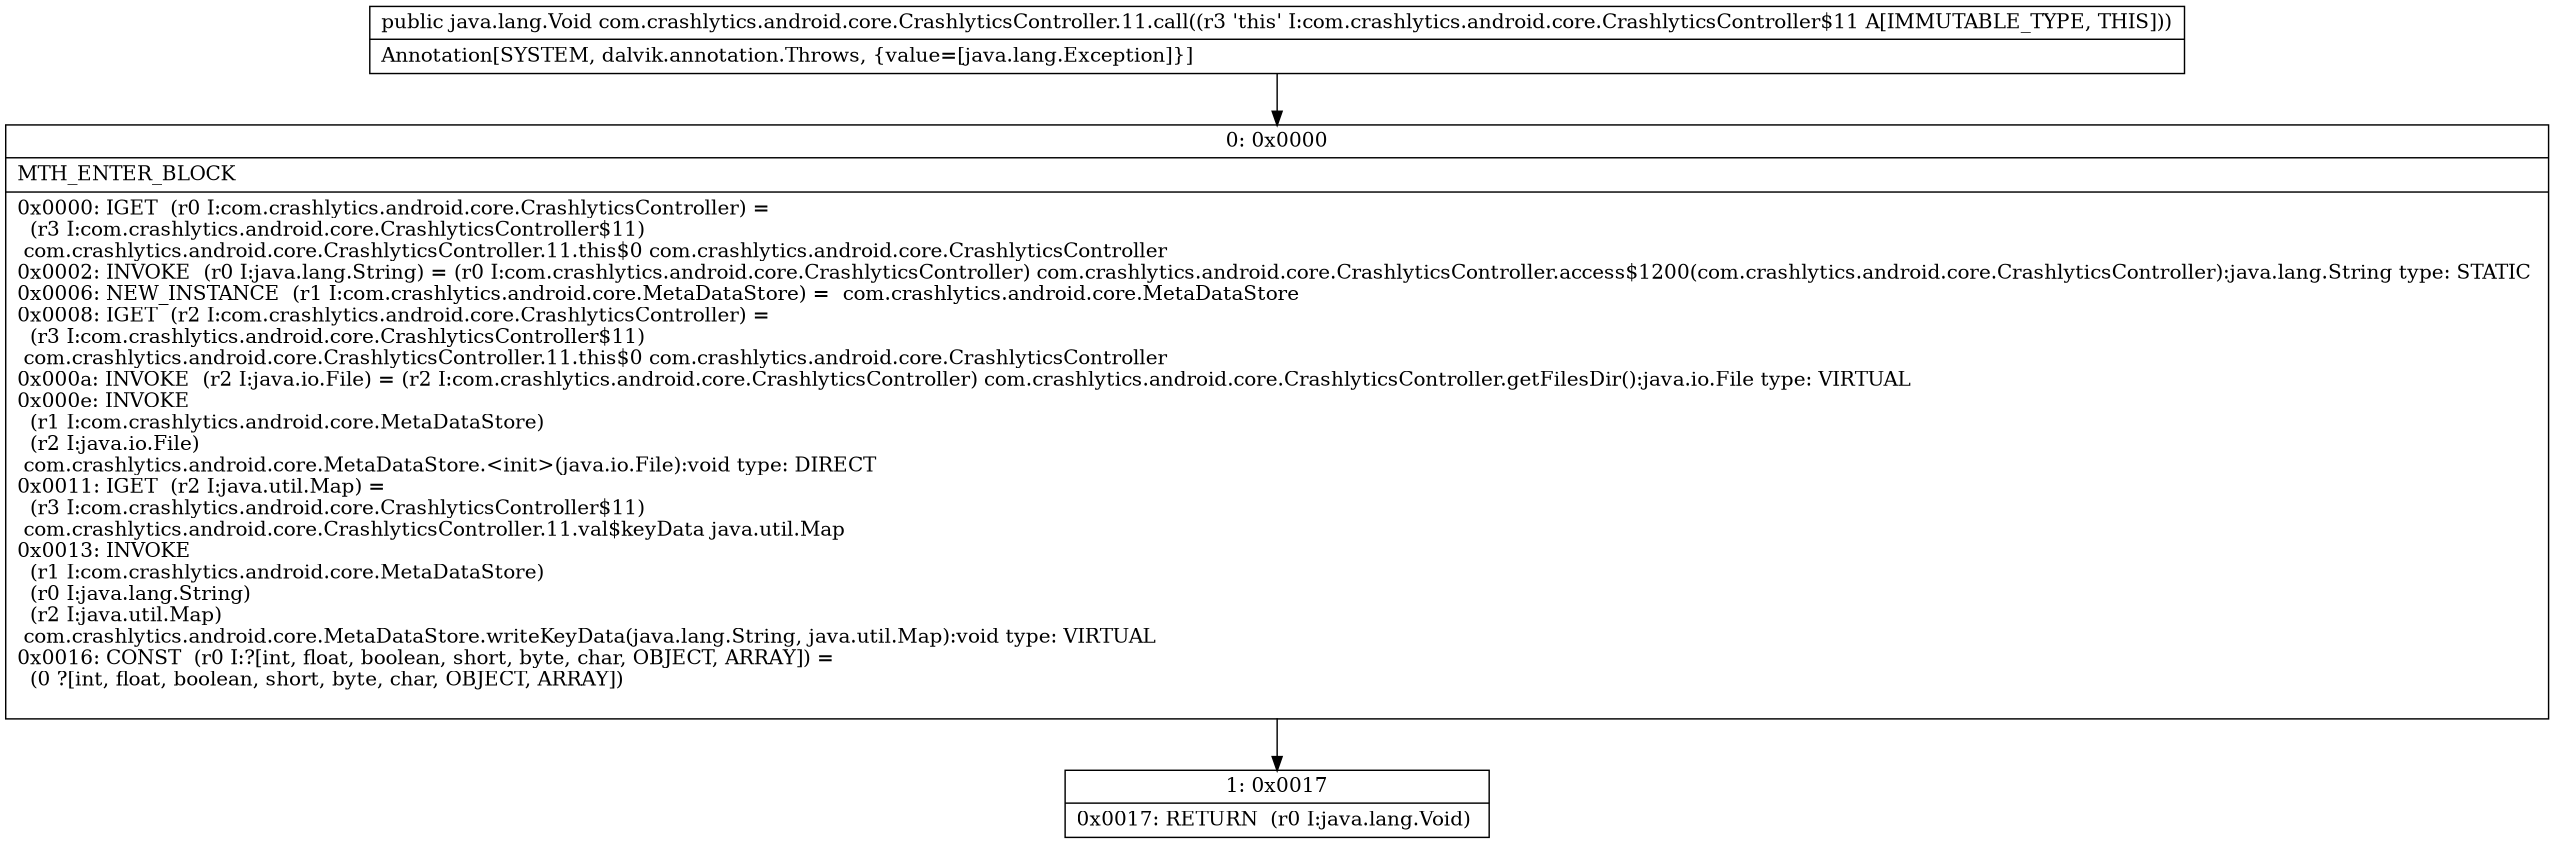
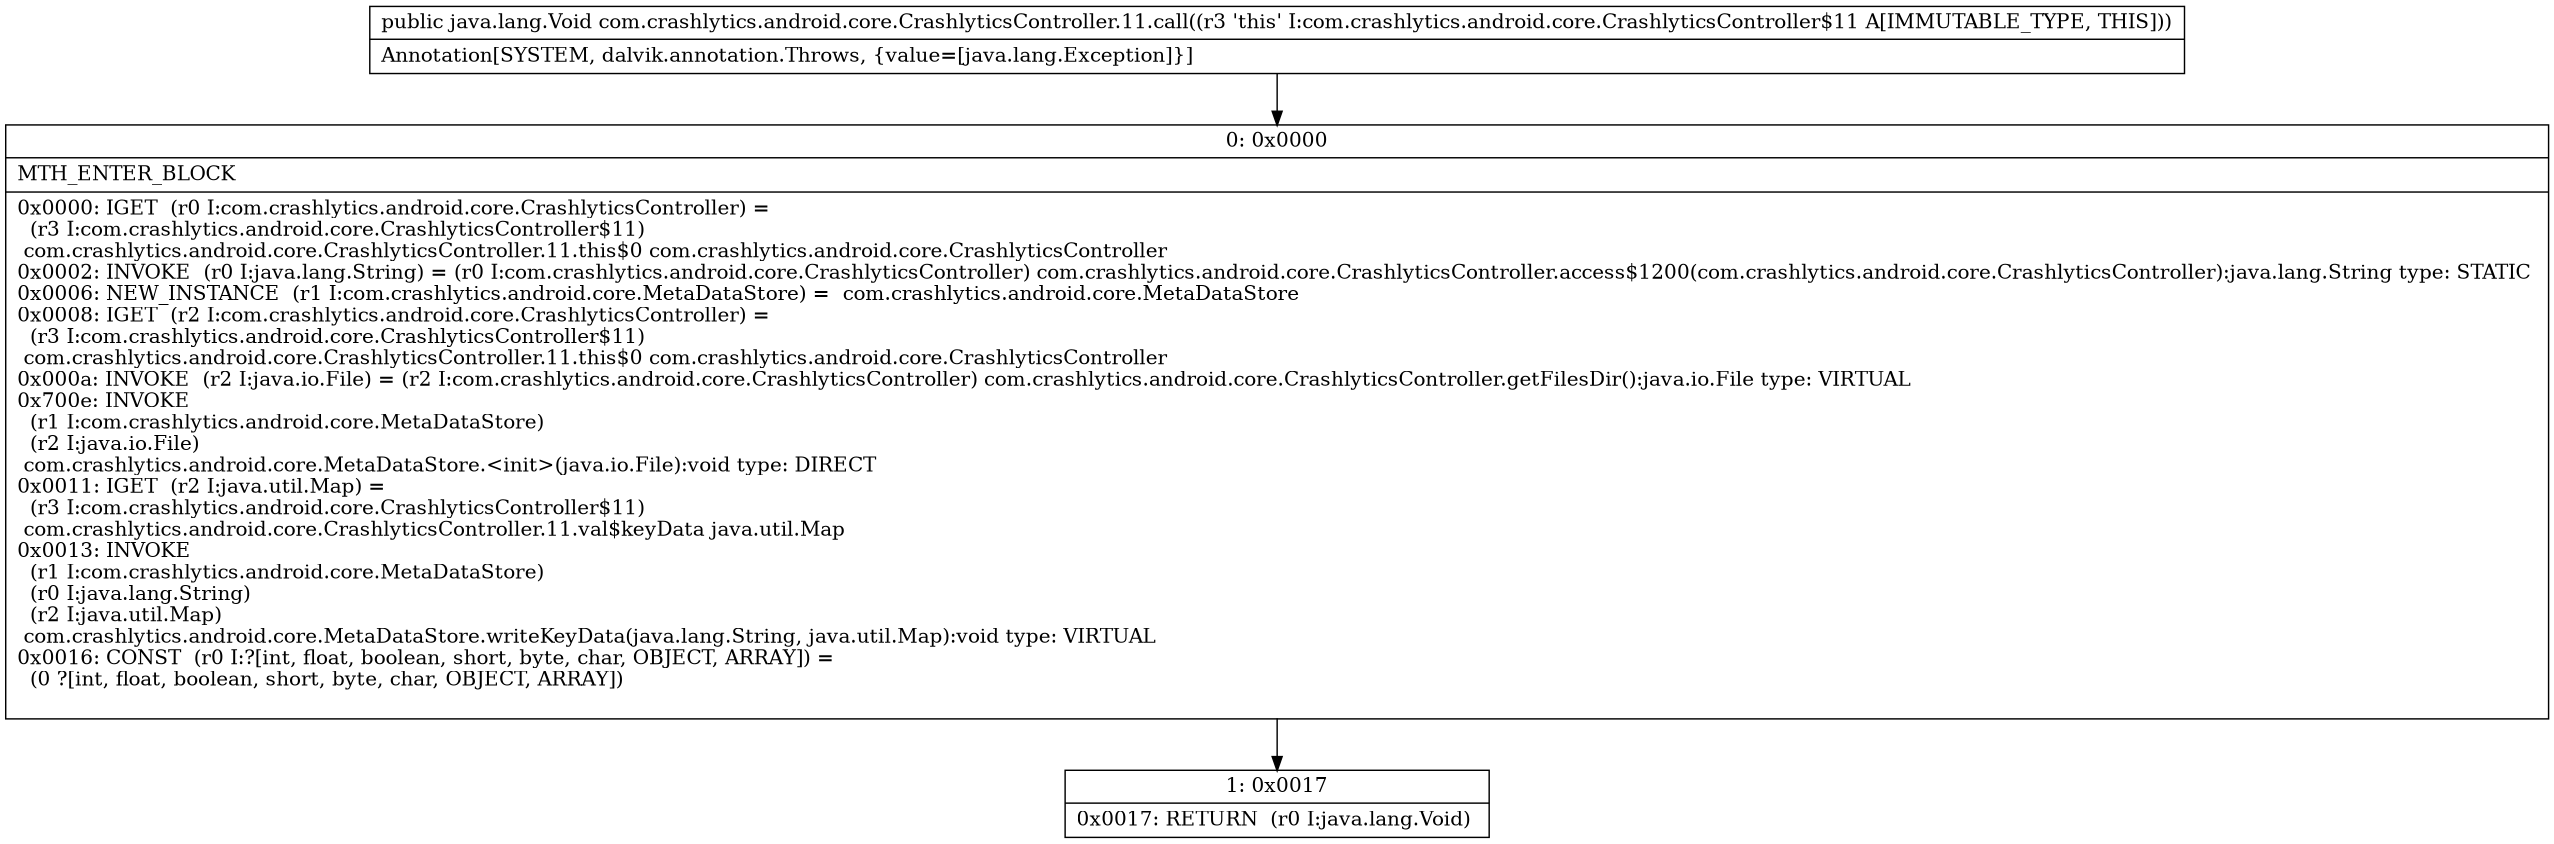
node "0: 0x0000": text "0x000e: INVOKE" -> "0x700e: INVOKE"
